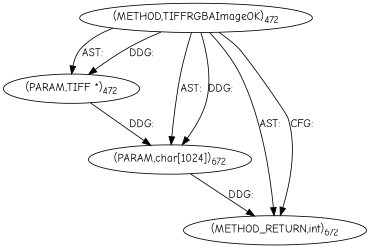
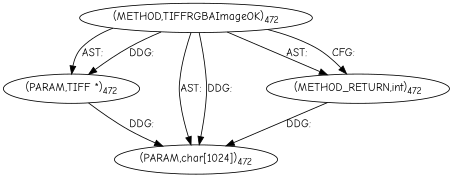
node "(PARAM,char[1024])": text "672" -> "472"
edge "(PARAM,char[1024])" -> "(METHOD_RETURN,int)": reversed
node "(METHOD_RETURN,int)": text "672" -> "472"
